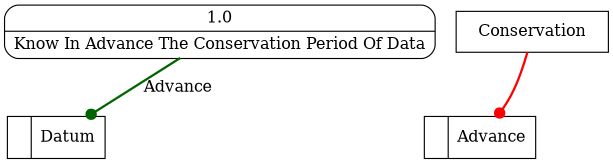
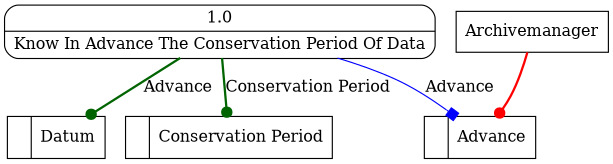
node "Conservation": label "Conservation" -> "Archivemanager"
edge "1.0" -> "Advance": added, label "Advance"
node "Conservation Period": added
